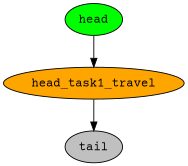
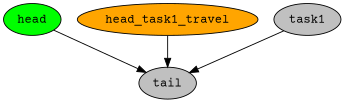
node "task1": added
edge "head" -> "head_task1_travel": now "head" -> "tail"
